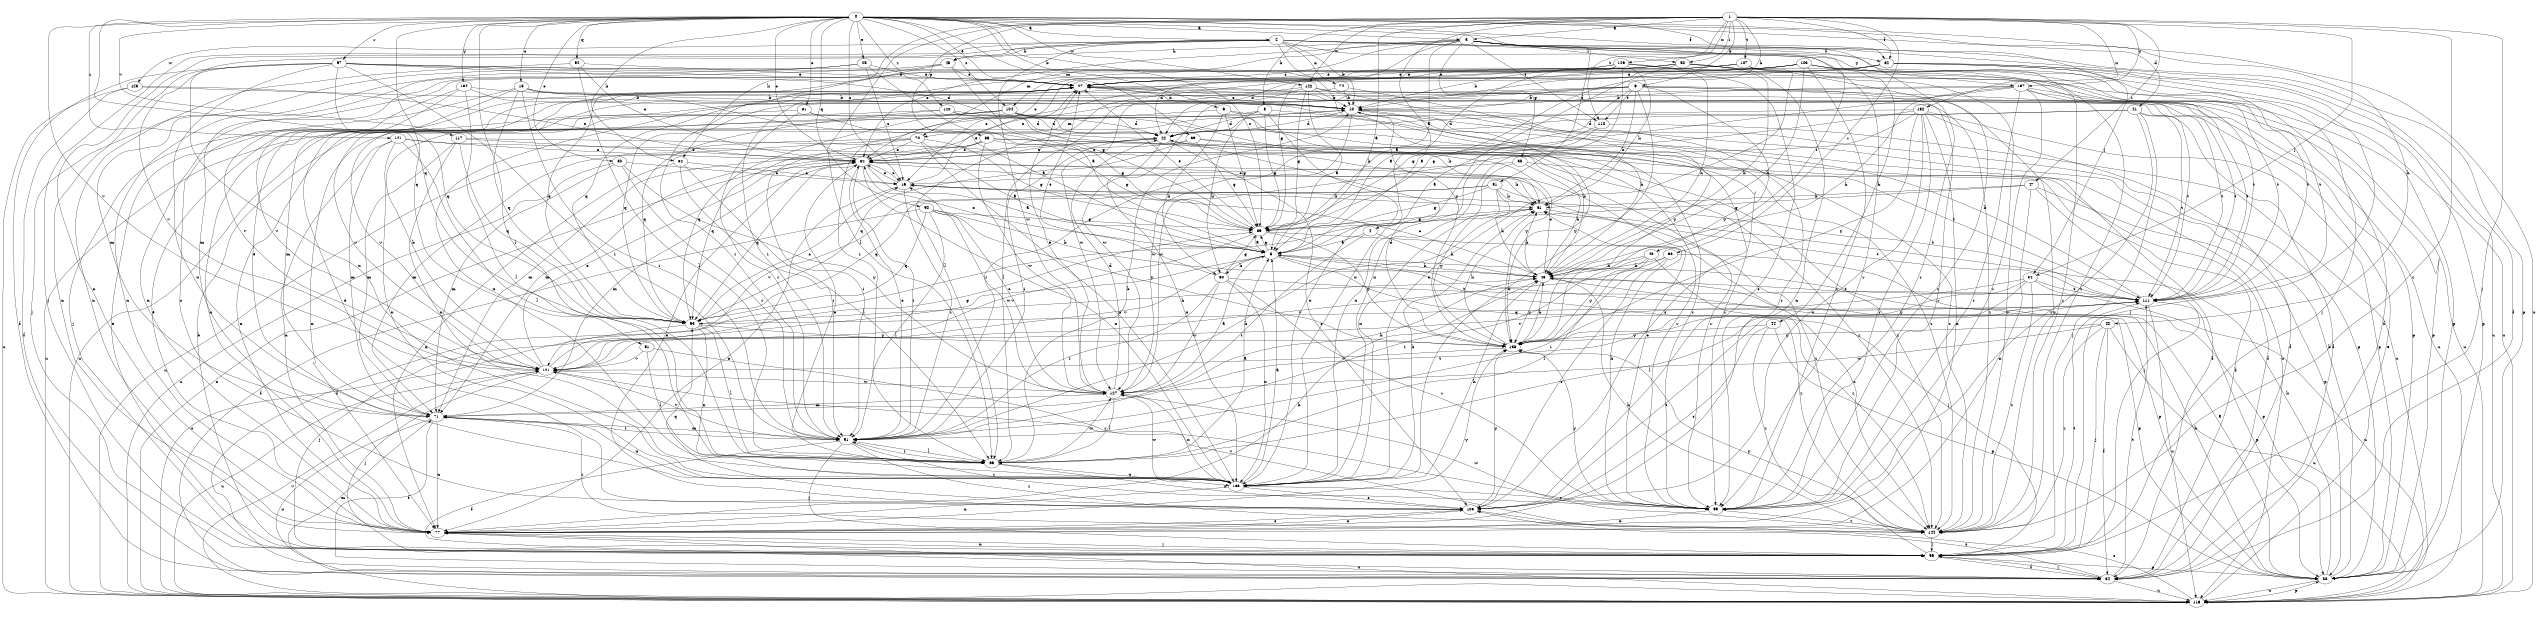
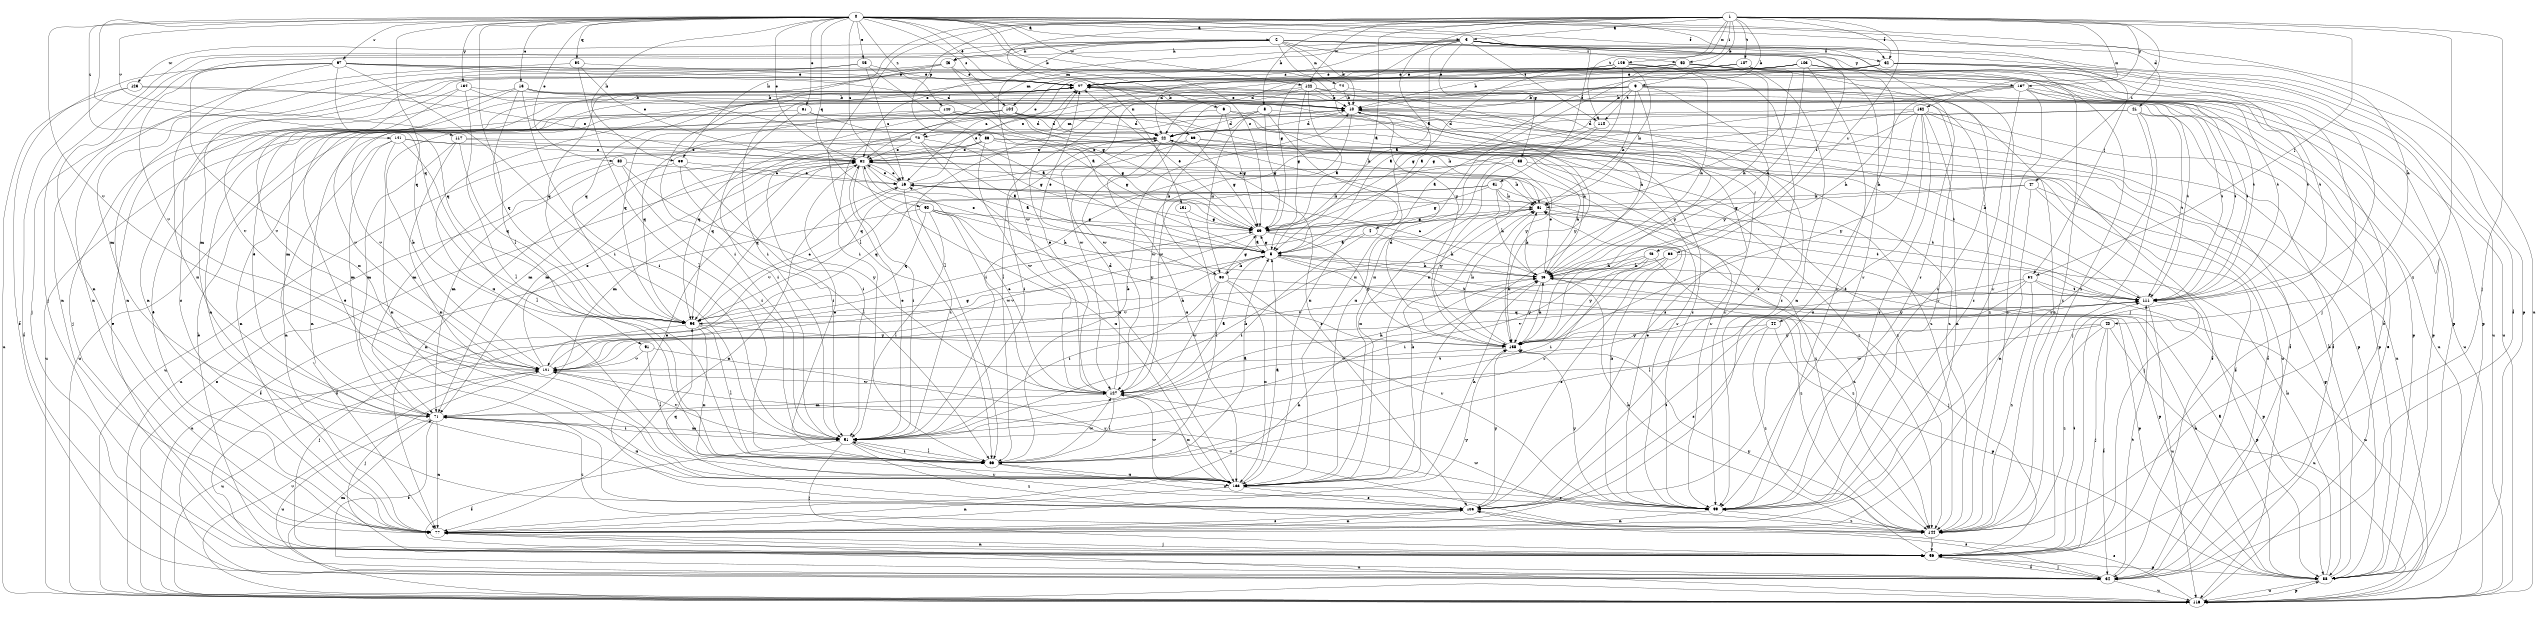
node "52": label "52" -> "59"
node "131": added
edge "48" -> "66": label "l" -> "r"
edge "47" -> "88": label "p" -> "g"
